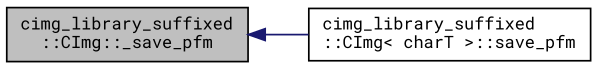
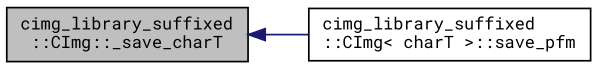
node "cimg_library_suffixed ::CImg::_save_pfm": label "cimg_library_suffixed ::CImg::_save_pfm" -> "cimg_library_suffixed ::CImg::_save_charT"
